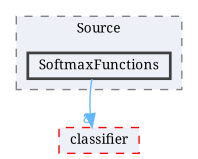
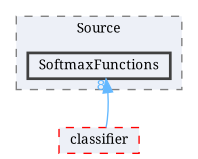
edge "SoftmaxFunctions" -> "classifier": reversed
